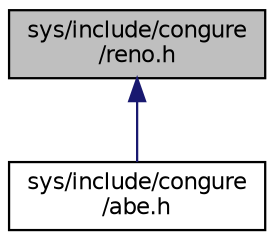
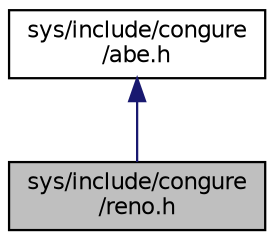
edge "sys/include/congure /abe.h" -> "sys/include/congure /reno.h": reversed
